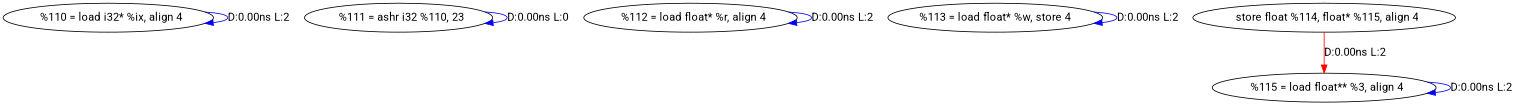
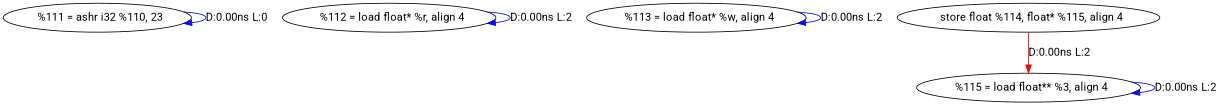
node "%110 = load i32* %ix, align 4": removed
node "%113 = load float* %w, store 4": label "%113 = load float* %w, store 4" -> "%113 = load float* %w, align 4"
